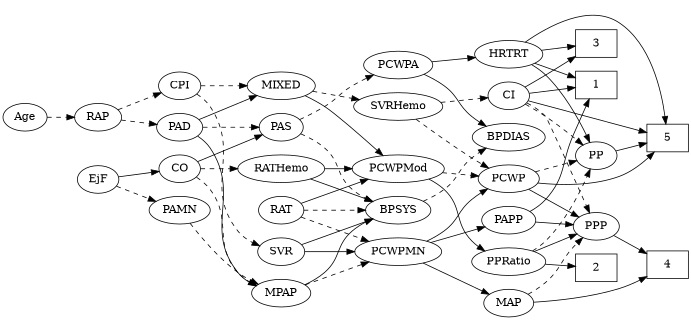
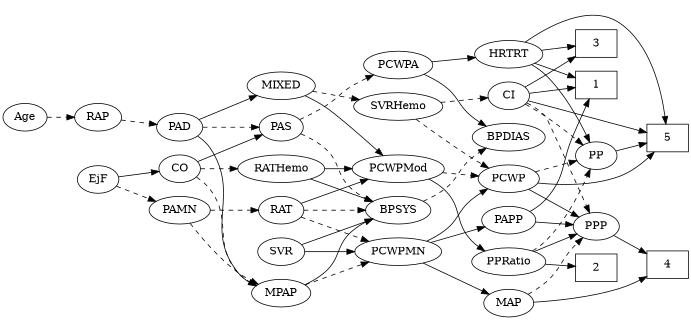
node "CPI": removed
edge "PAMN" -> "RAT": added
